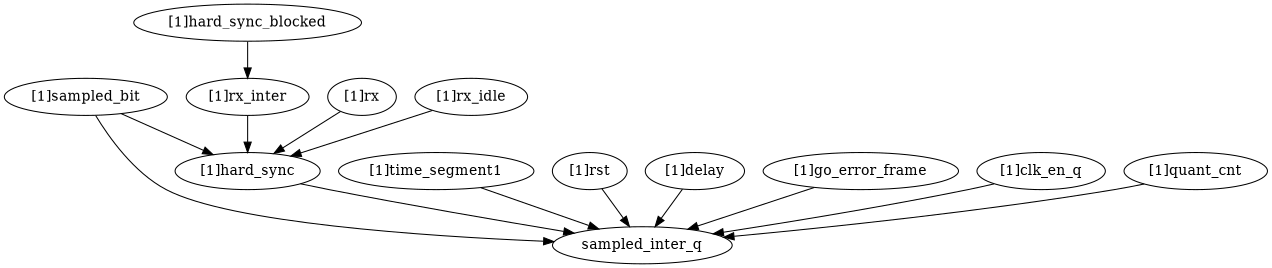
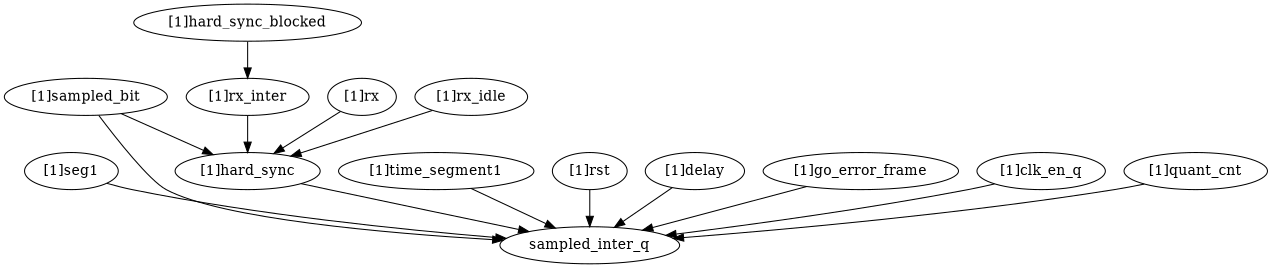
node "[1]seg1": added
